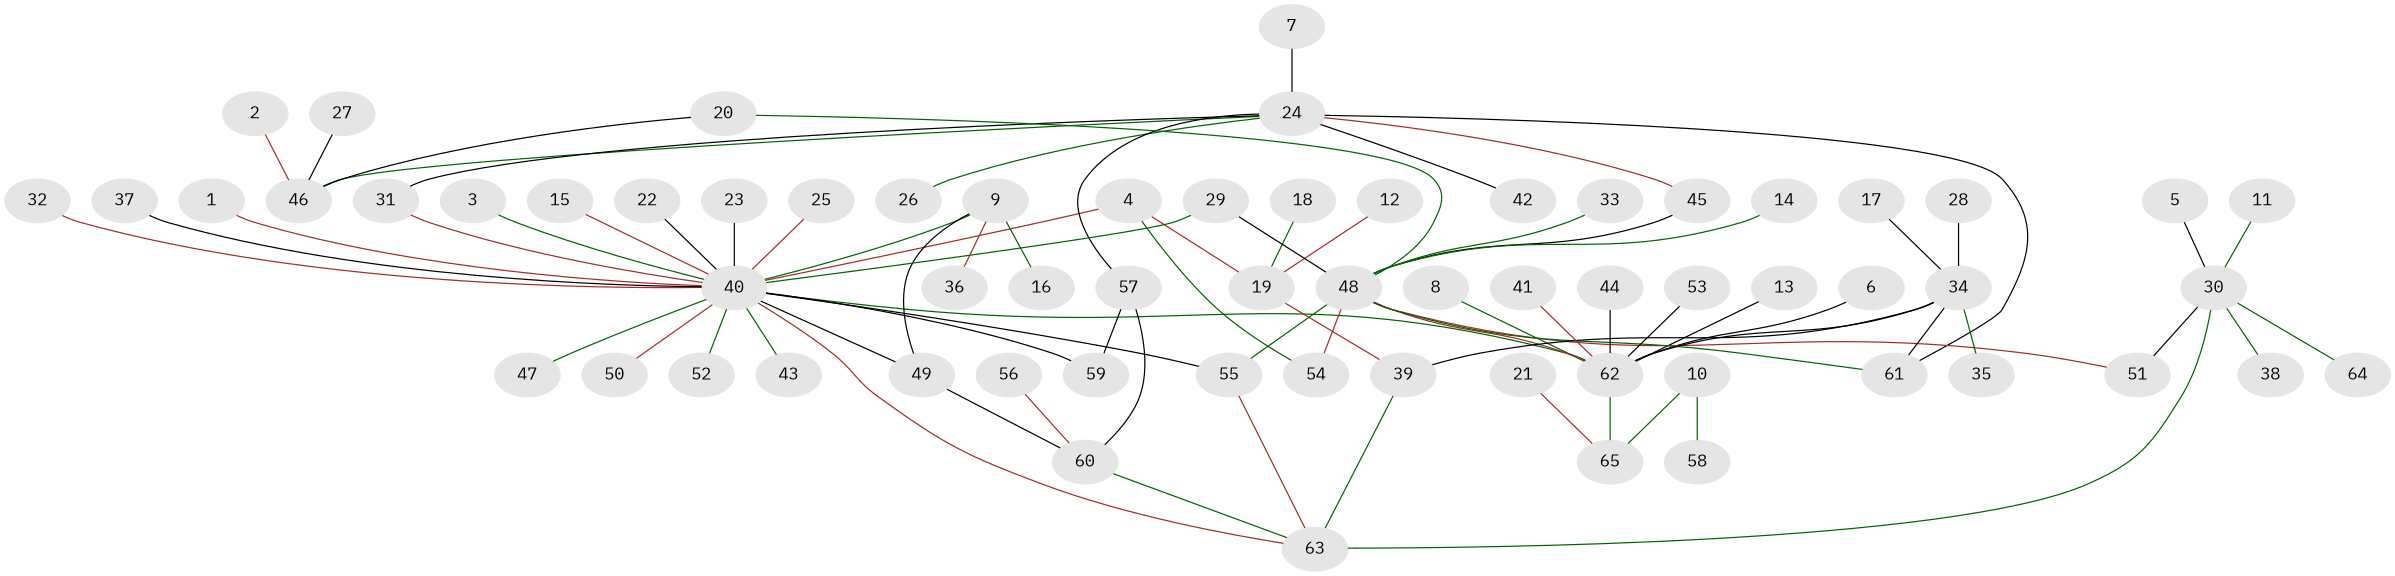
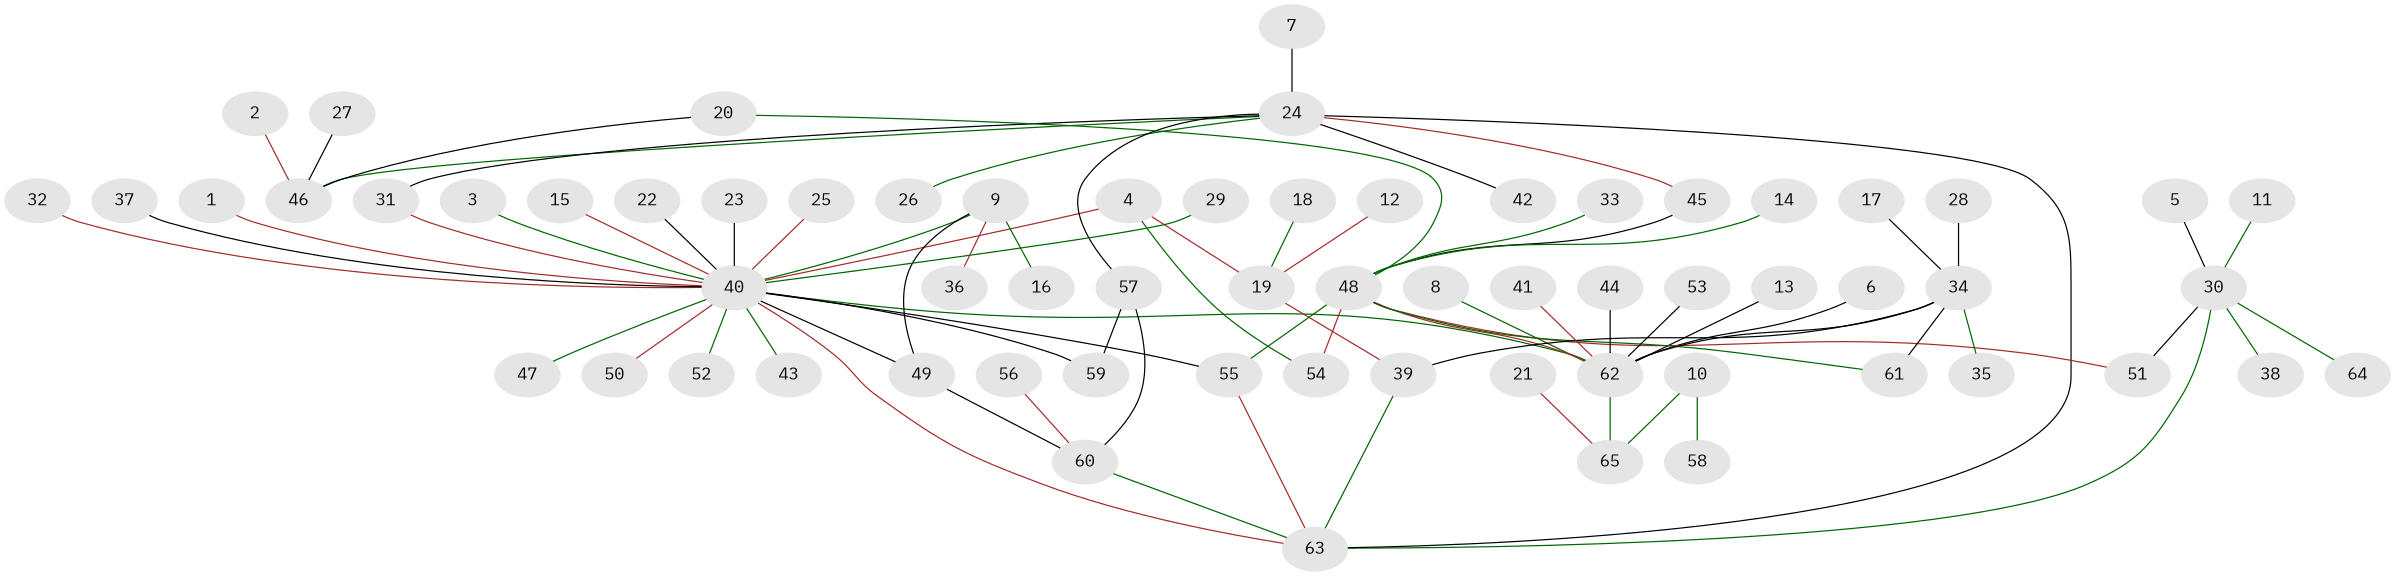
edge "24" -- "61": now "24" -- "63"
edge "29" -- "48": removed
